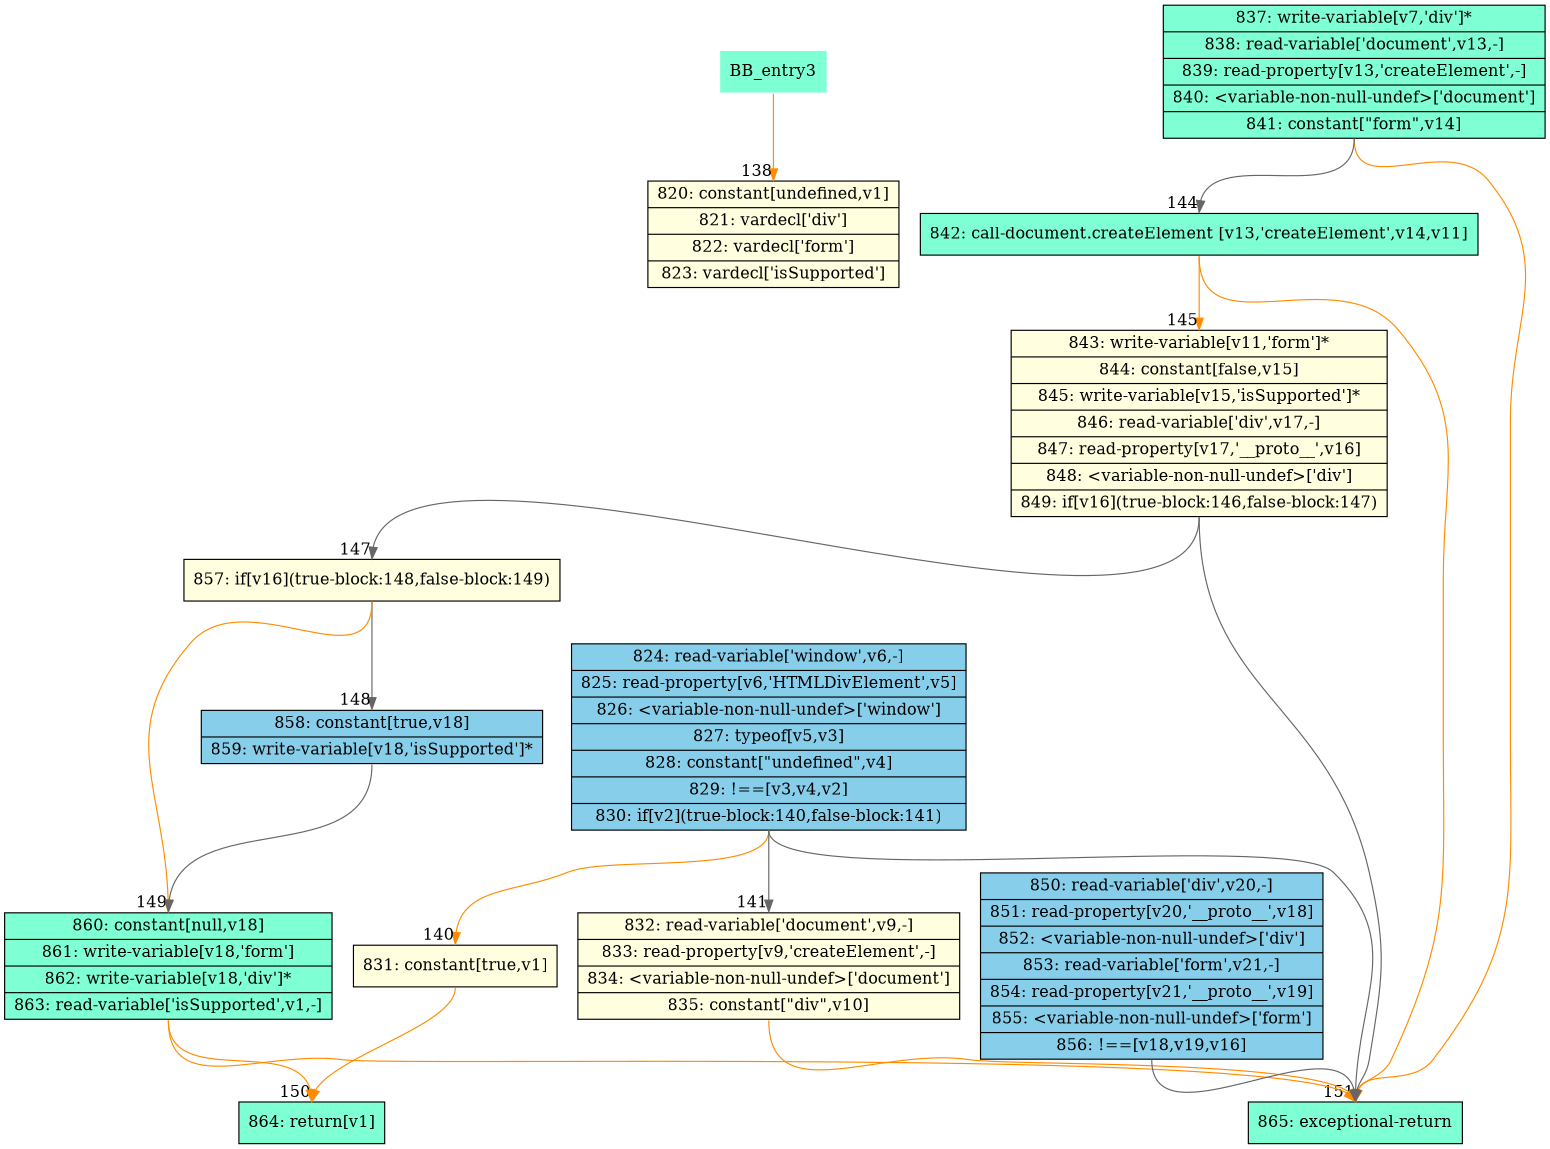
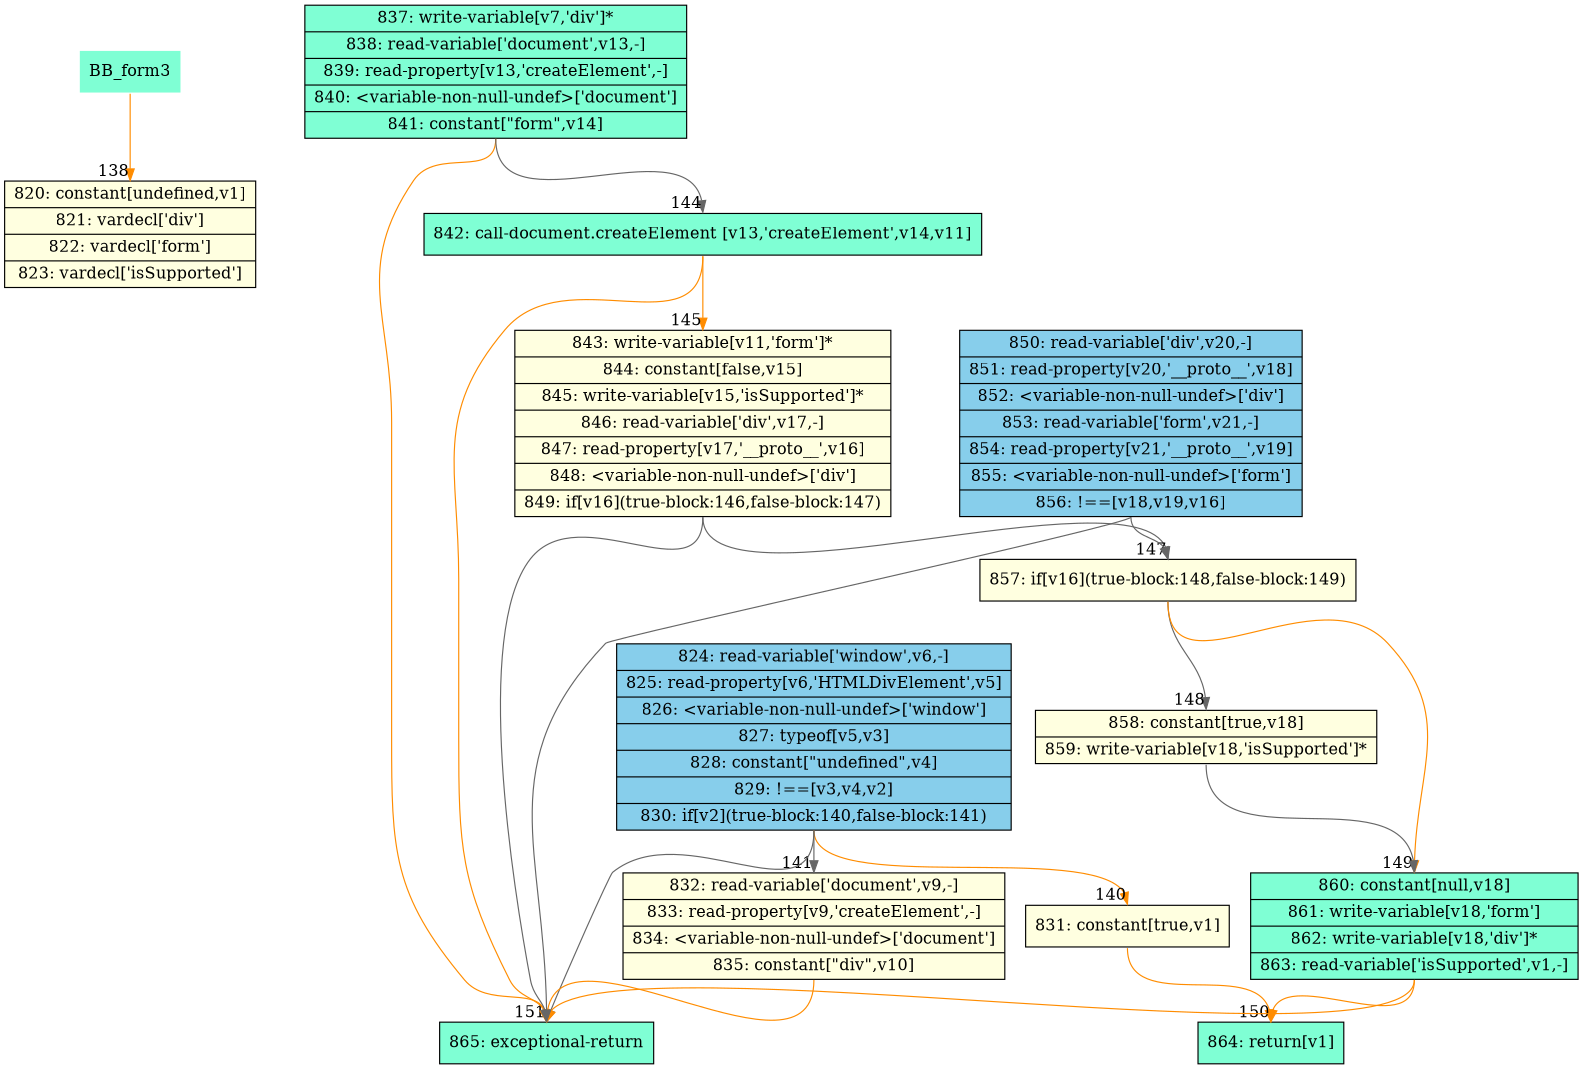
node "BB_entry3": label "BB_entry3" -> "BB_form3"
edge "850: read-variable['div',v20,-]" -> "857: if[v16](true-block:148,false-block:149)": added
node "858: constant[true,v18]": fillcolor skyblue -> lightyellow
